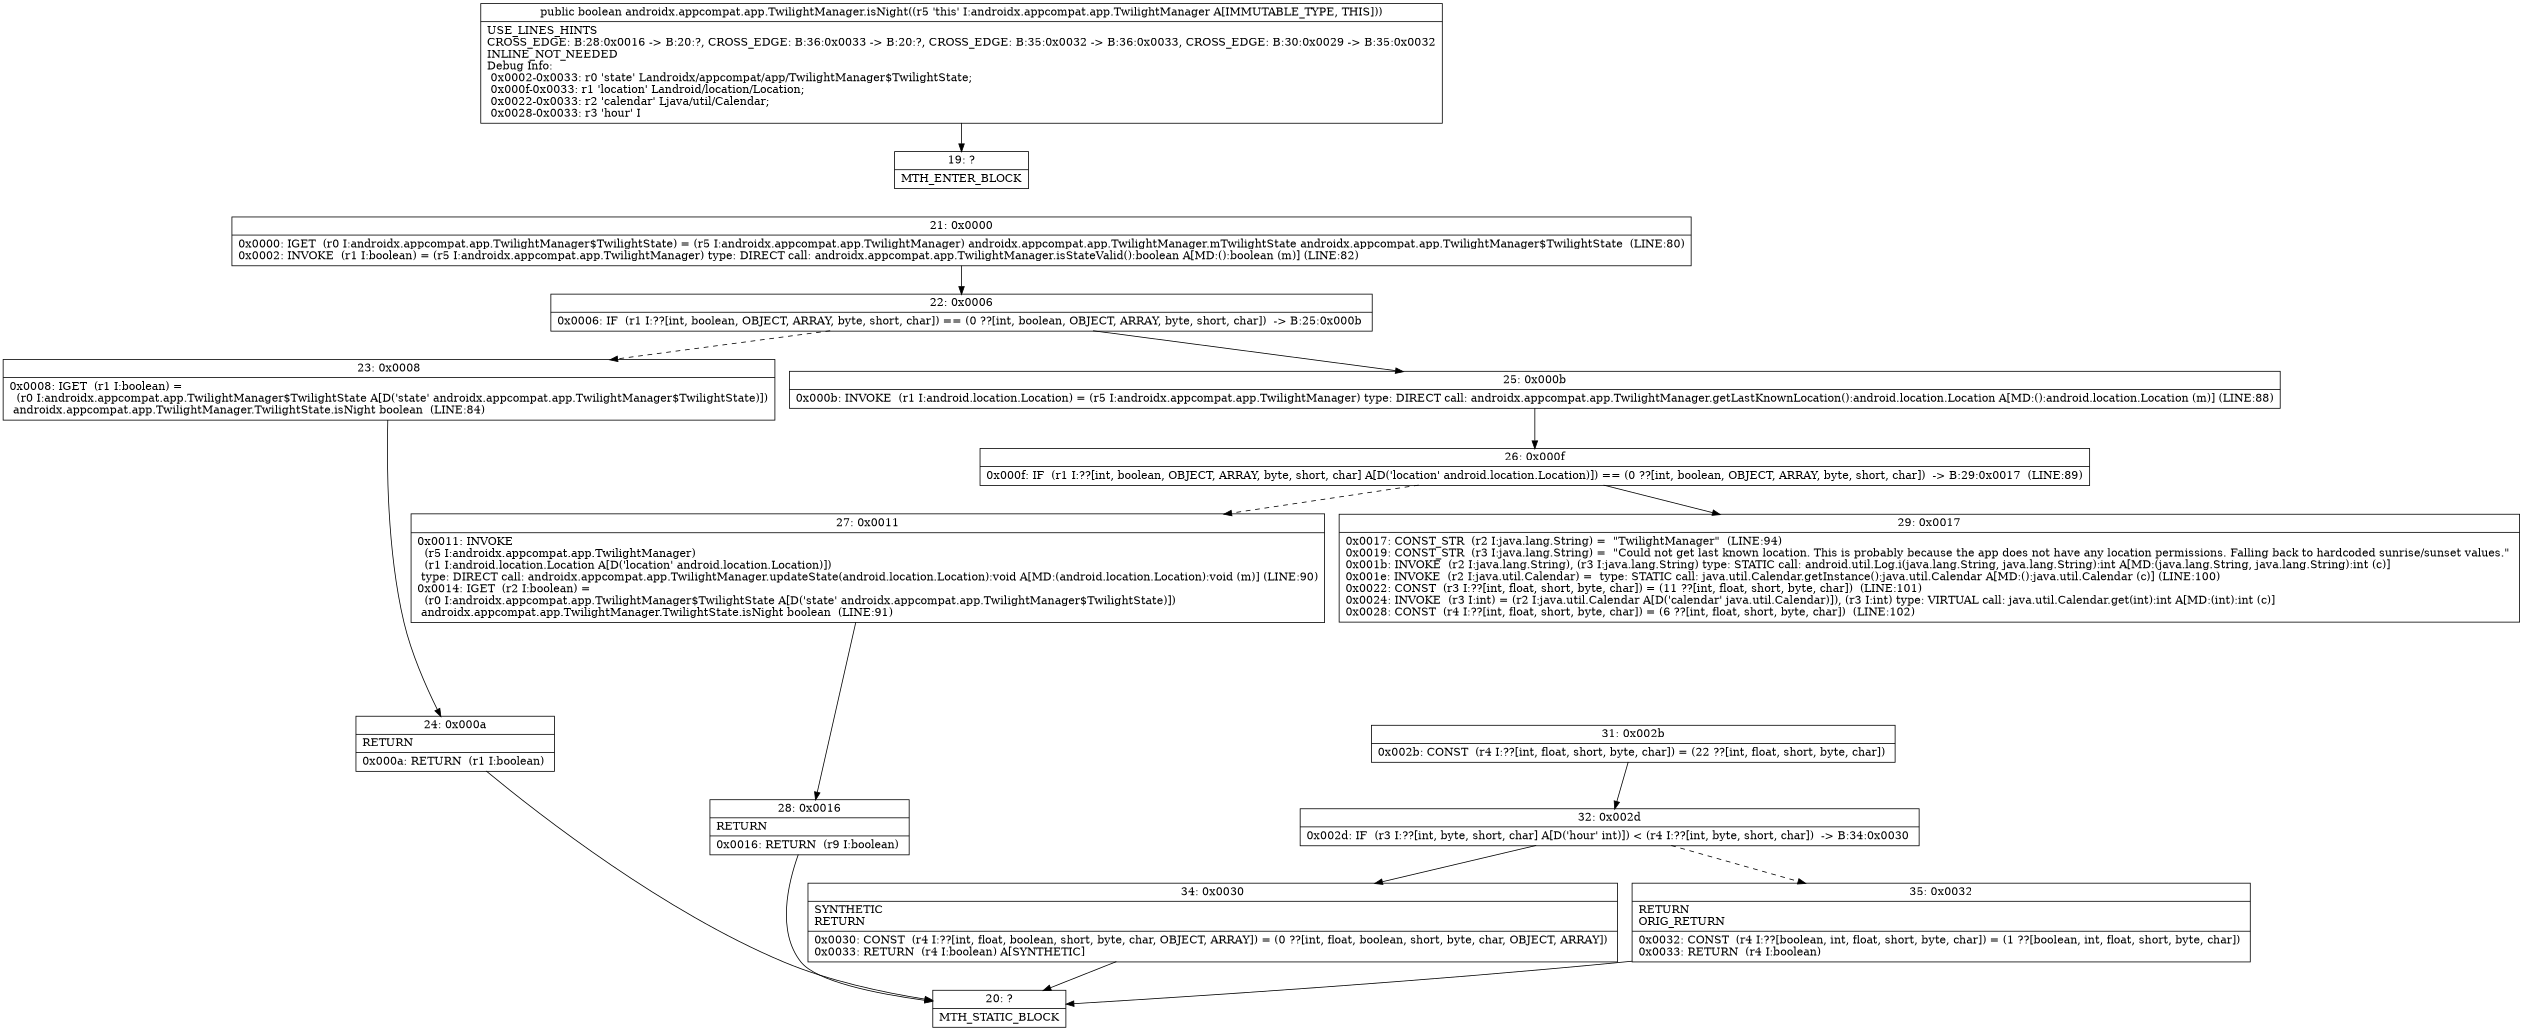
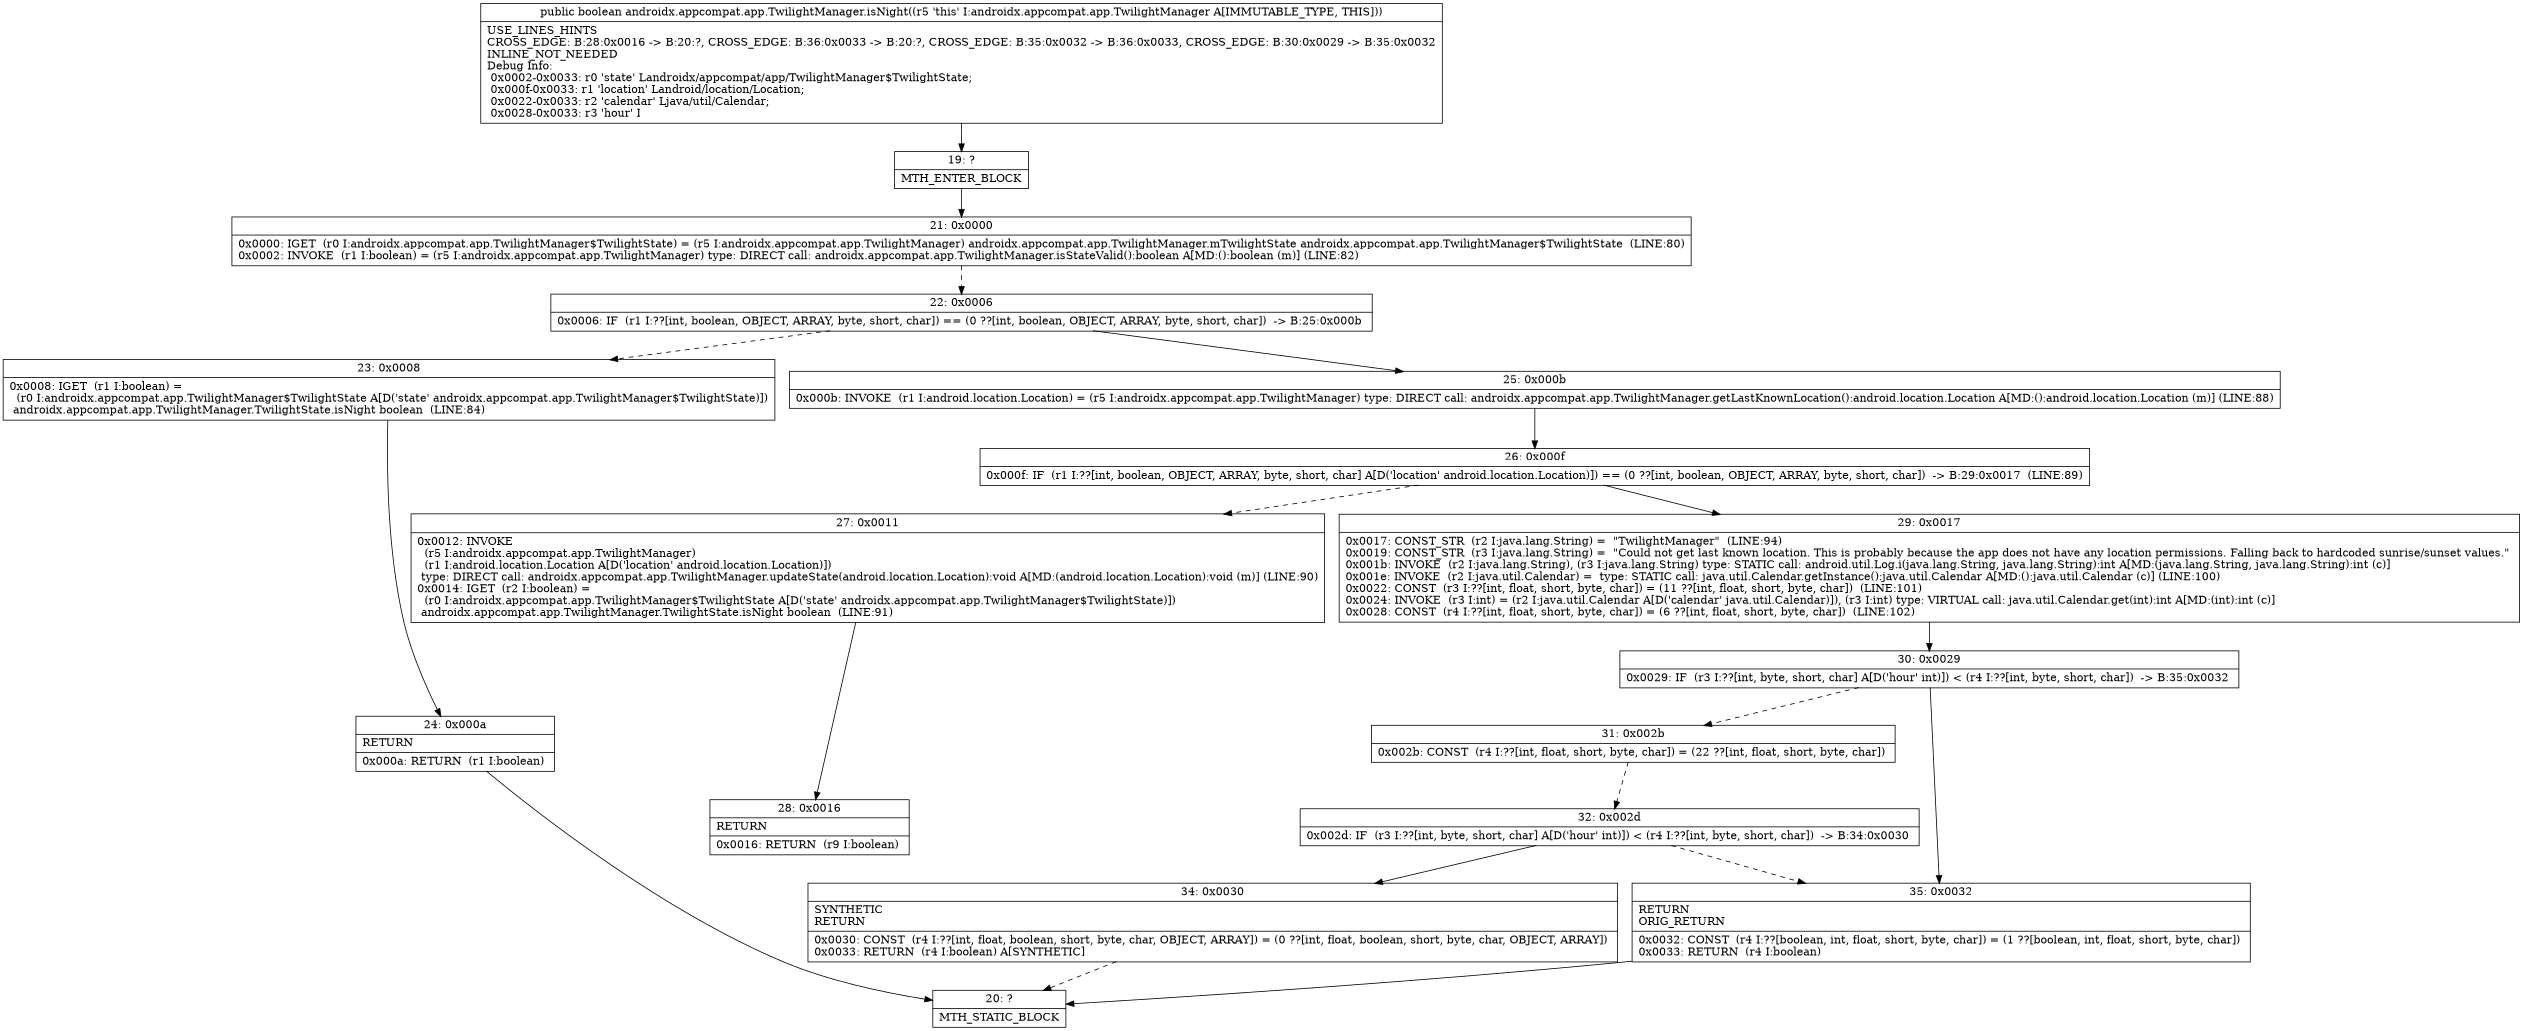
edge "19: ?" -> "21: 0x0000": added
edge "21: 0x0000" -> "22: 0x0006": style solid -> dashed
node "27: 0x0011": text "0x0011: INVOKE" -> "0x0012: INVOKE"
node "30: 0x0029": added
edge "31: 0x002b" -> "32: 0x002d": style solid -> dashed
edge "28: 0x0016" -> "20: ?": removed
edge "34: 0x0030" -> "20: ?": style solid -> dashed
